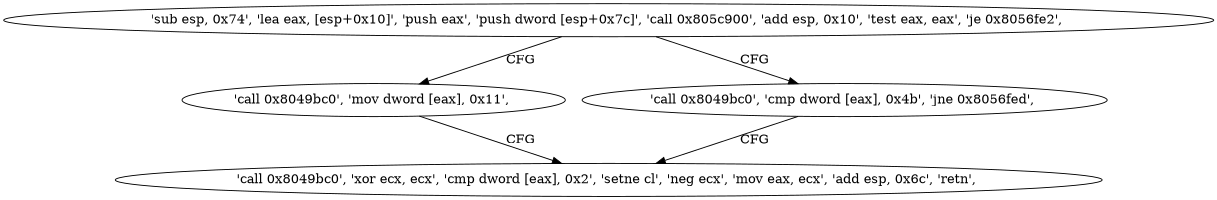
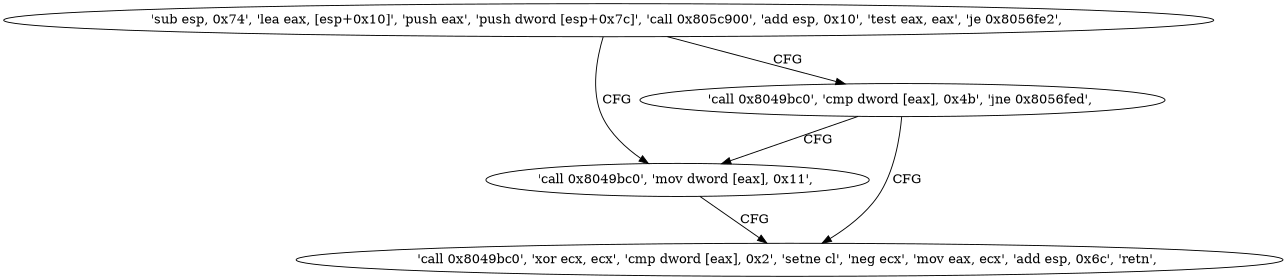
edge "'call 0x8049bc0', 'cmp dword [eax], 0x4b', 'jne 0x8056fed'," -> "'call 0x8049bc0', 'mov dword [eax], 0x11',": added, label "CFG"
